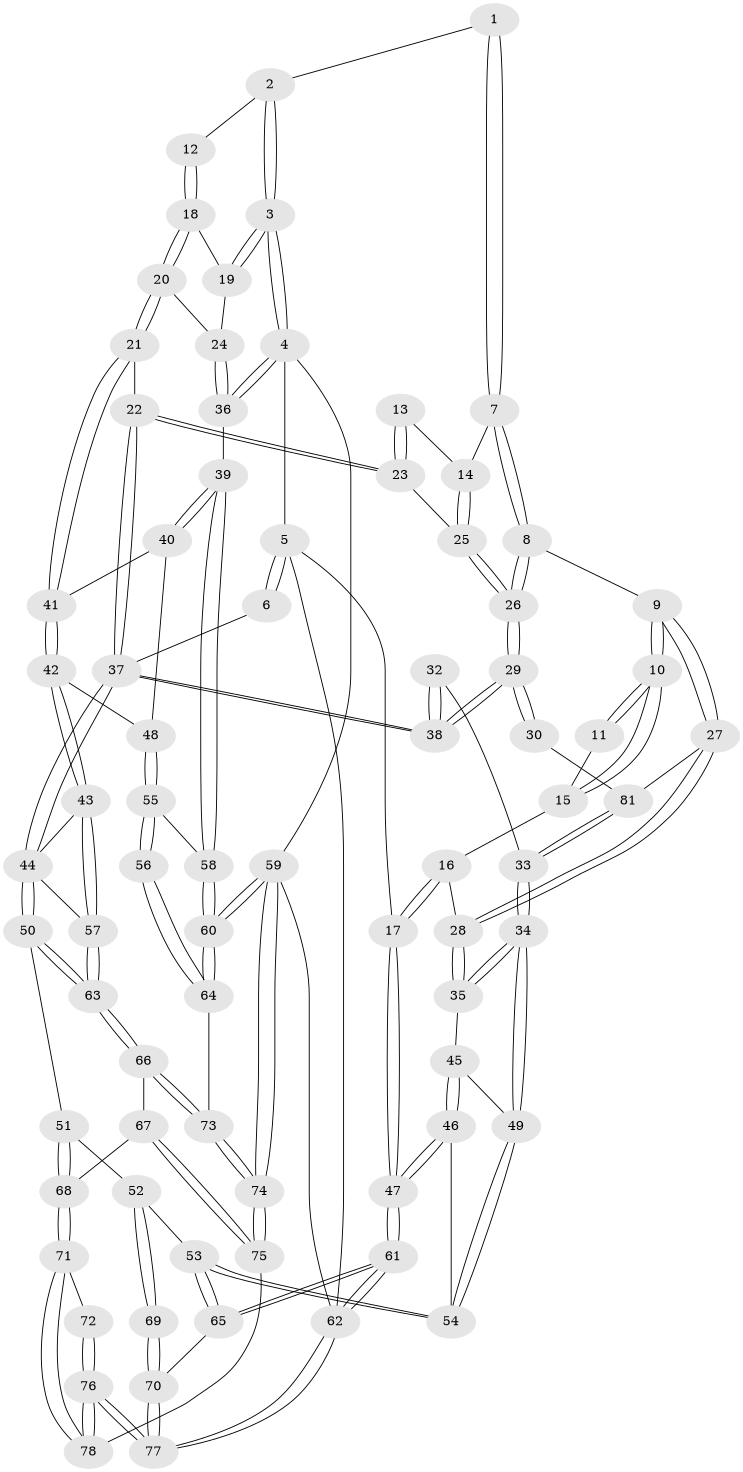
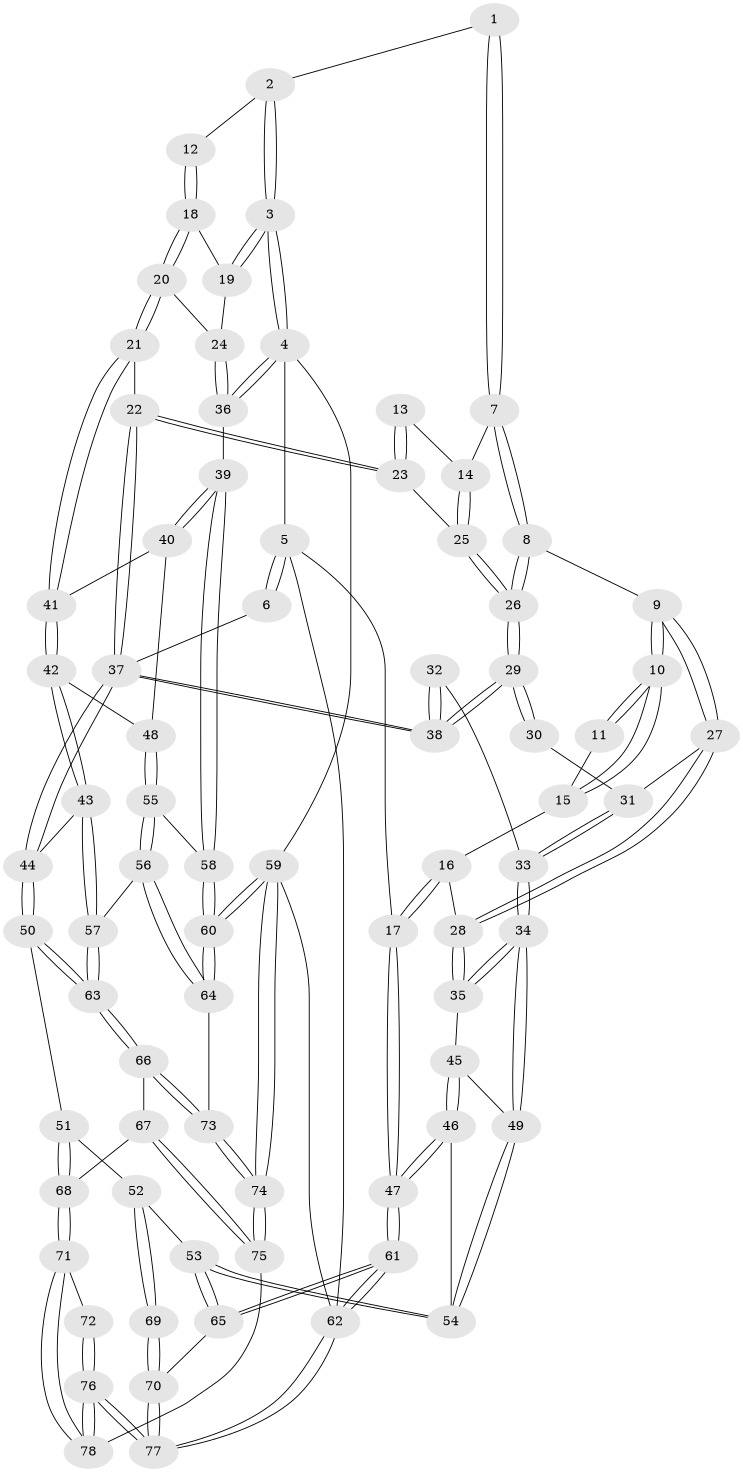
node "81": label "81" -> "31"
edge "44" -- "57": now "56" -- "57"
